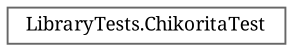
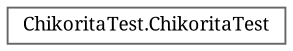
node "LibraryTests.ChikoritaTest": label "LibraryTests.ChikoritaTest" -> "ChikoritaTest.ChikoritaTest"
